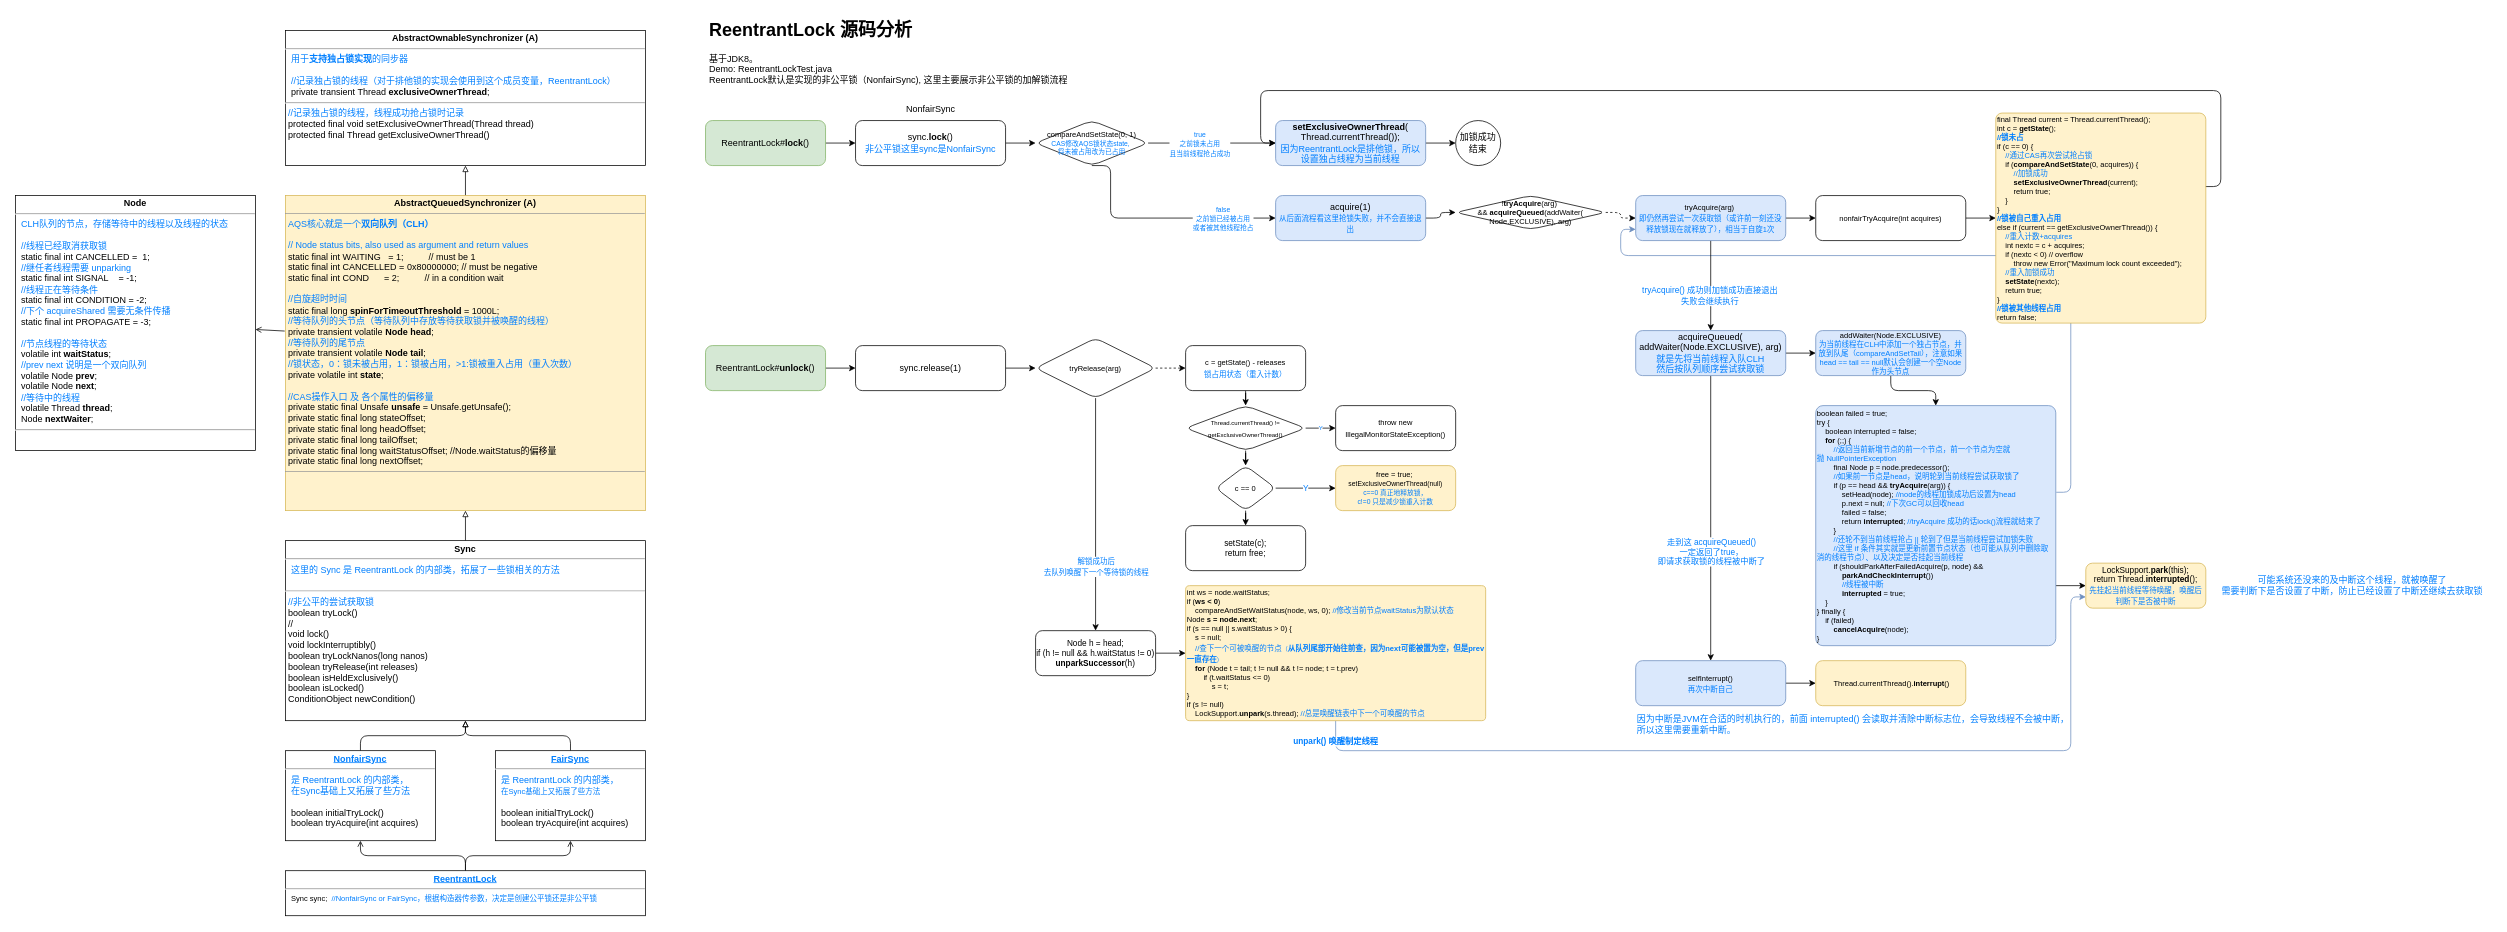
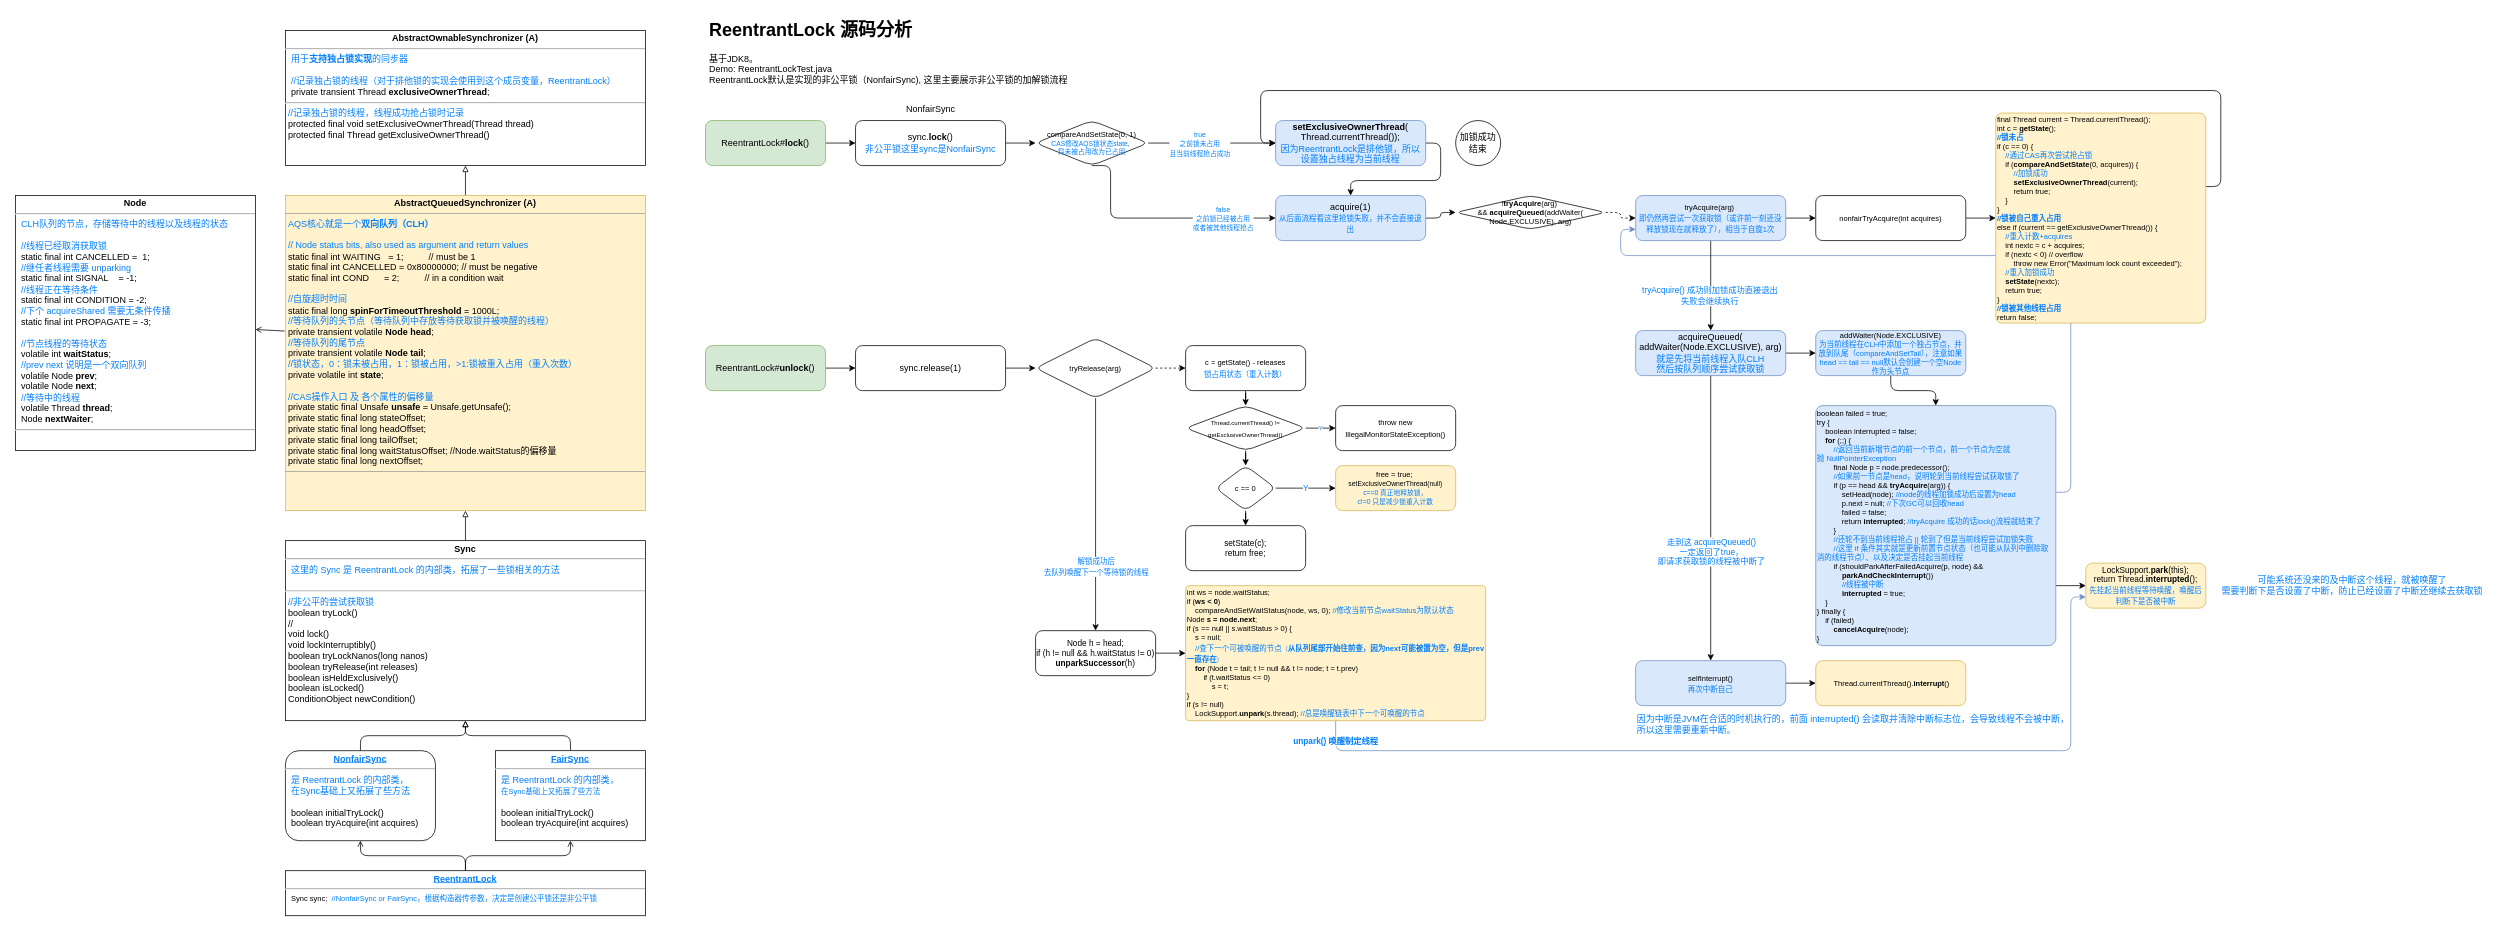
edge "setExclusiveOwnerThread(Thread.currentThread());因为ReentrantLock是排他锁，所以设置独占线程为当前线程" -> "加锁成功 结束": now "setExclusiveOwnerThread(Thread.currentThread());因为ReentrantLock是排他锁，所以设置独占线程为当前线程" -> "acquire(1) 从后面流程看这里抢锁失败，并不会直接退出"
node "NonfairSync 是 ReentrantLock 的内部类， 在Sync基础上又拓展了些方法 boolean initialTryLock() boolean tryAcquire(int acquires)": shape rectangle -> rounded rectangle
